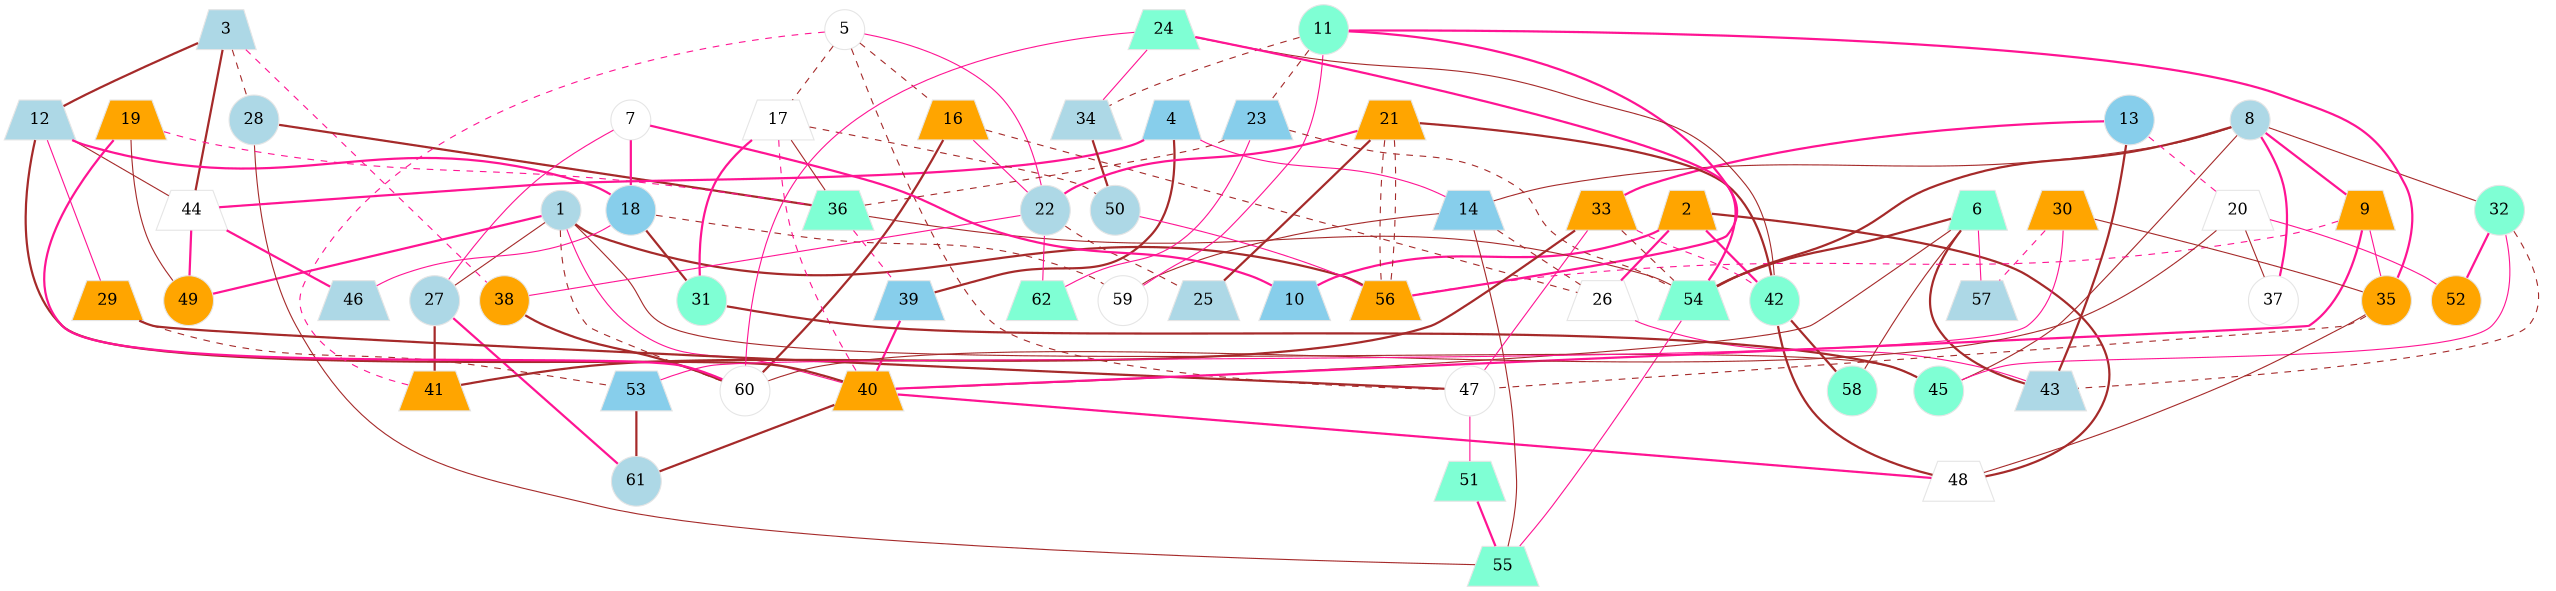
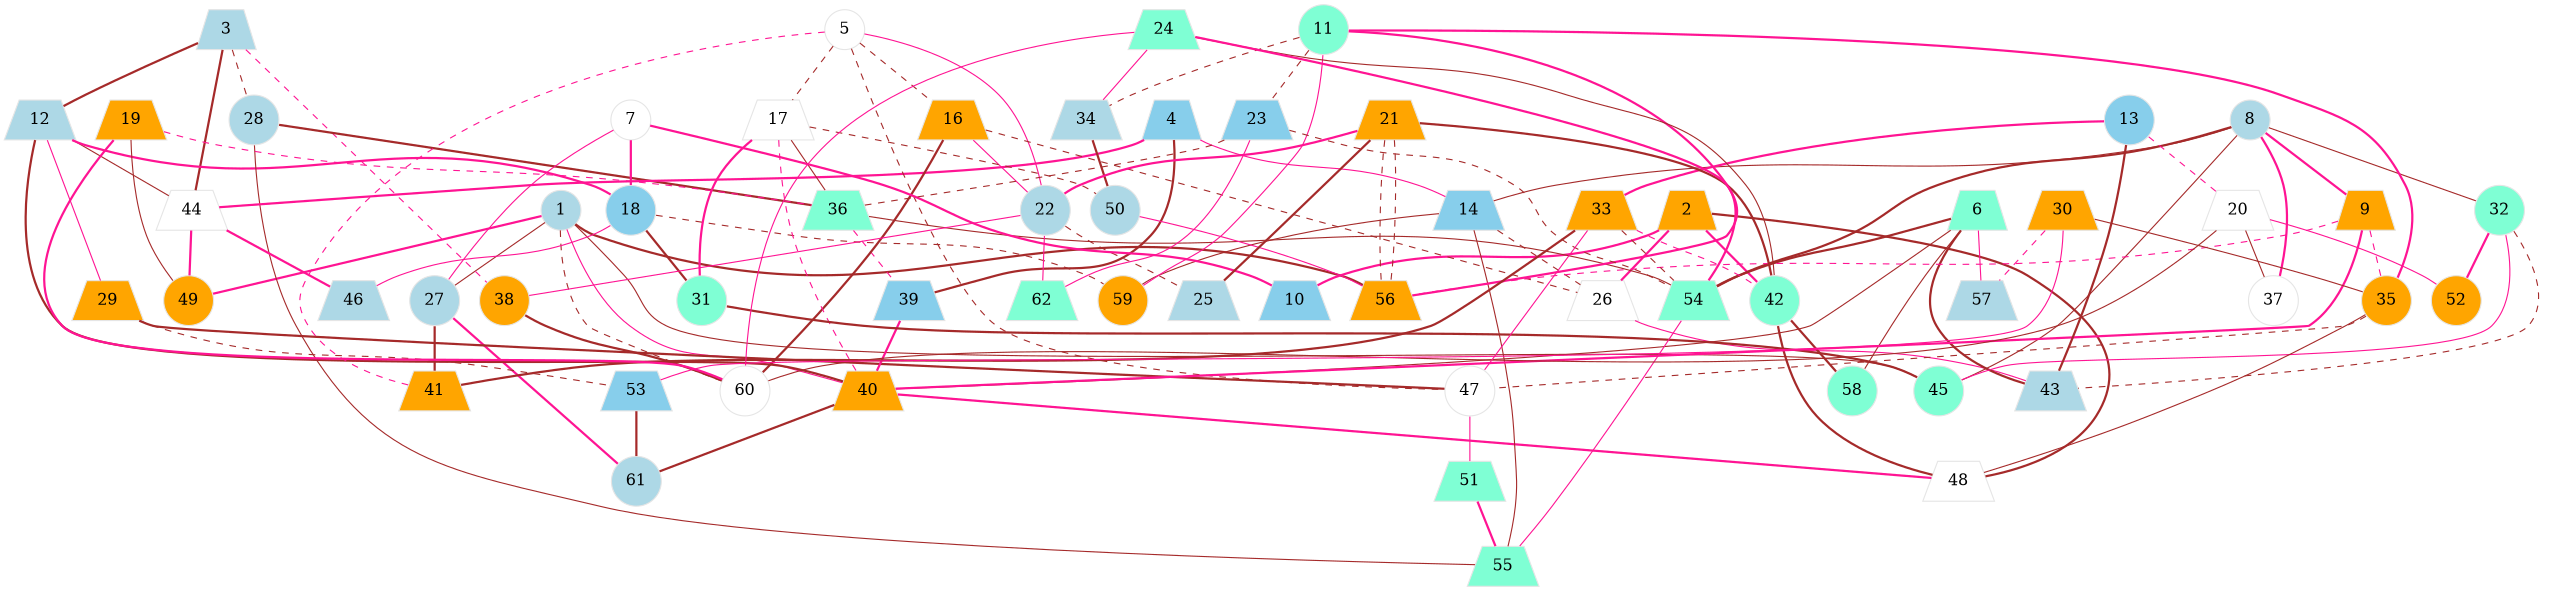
edge "9" -- "35": style solid -> dashed
node "59": fillcolor white -> orange
